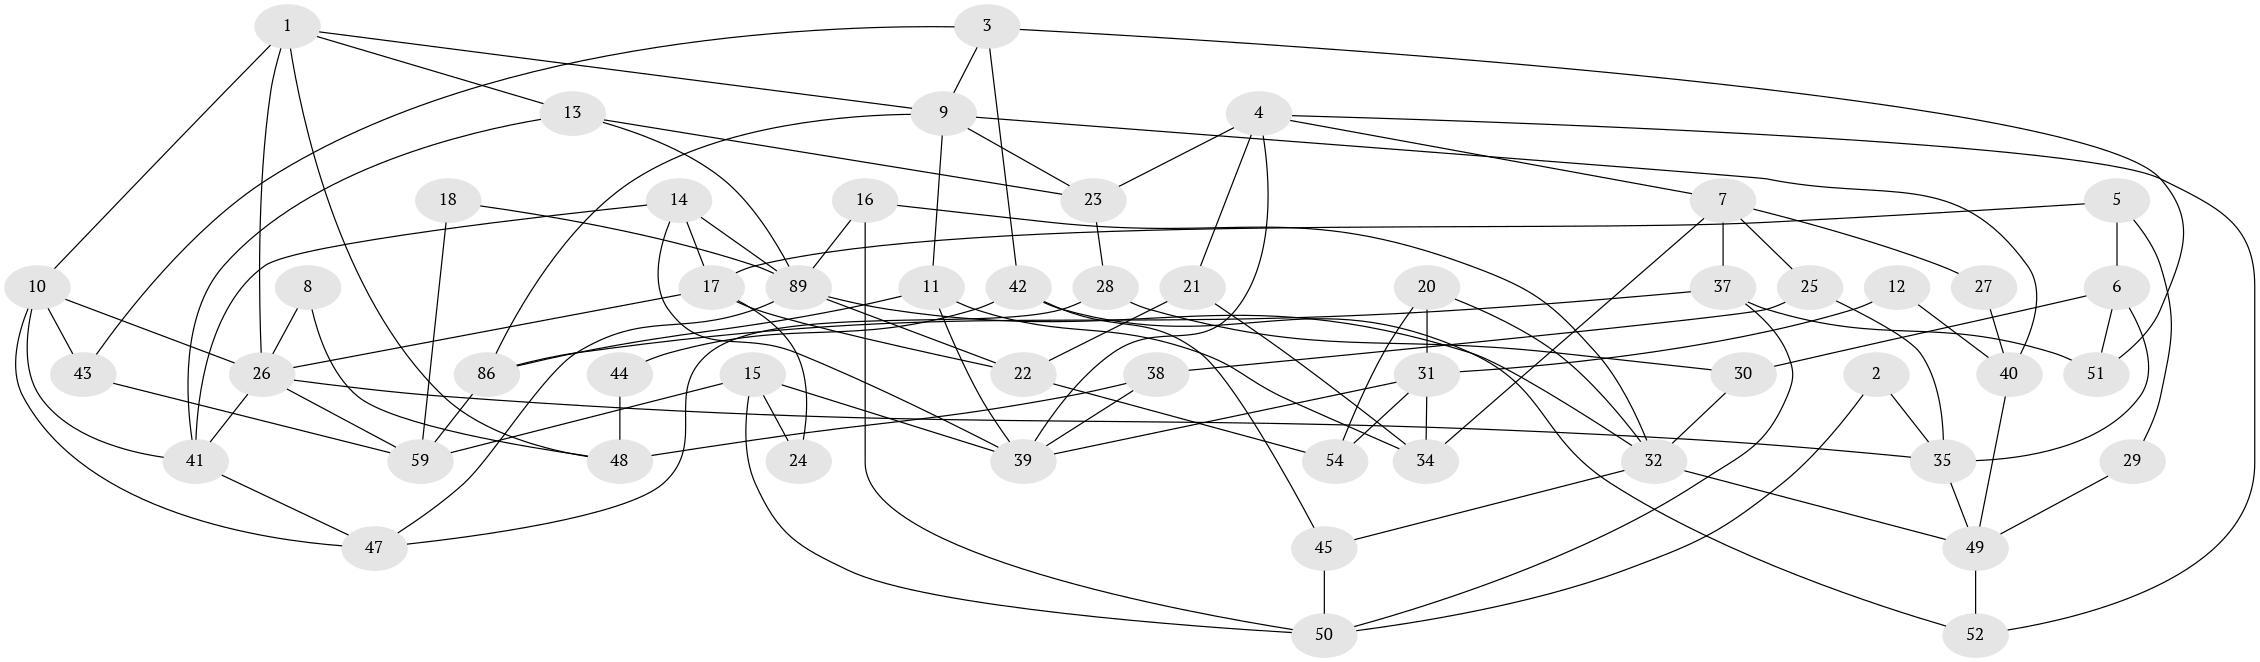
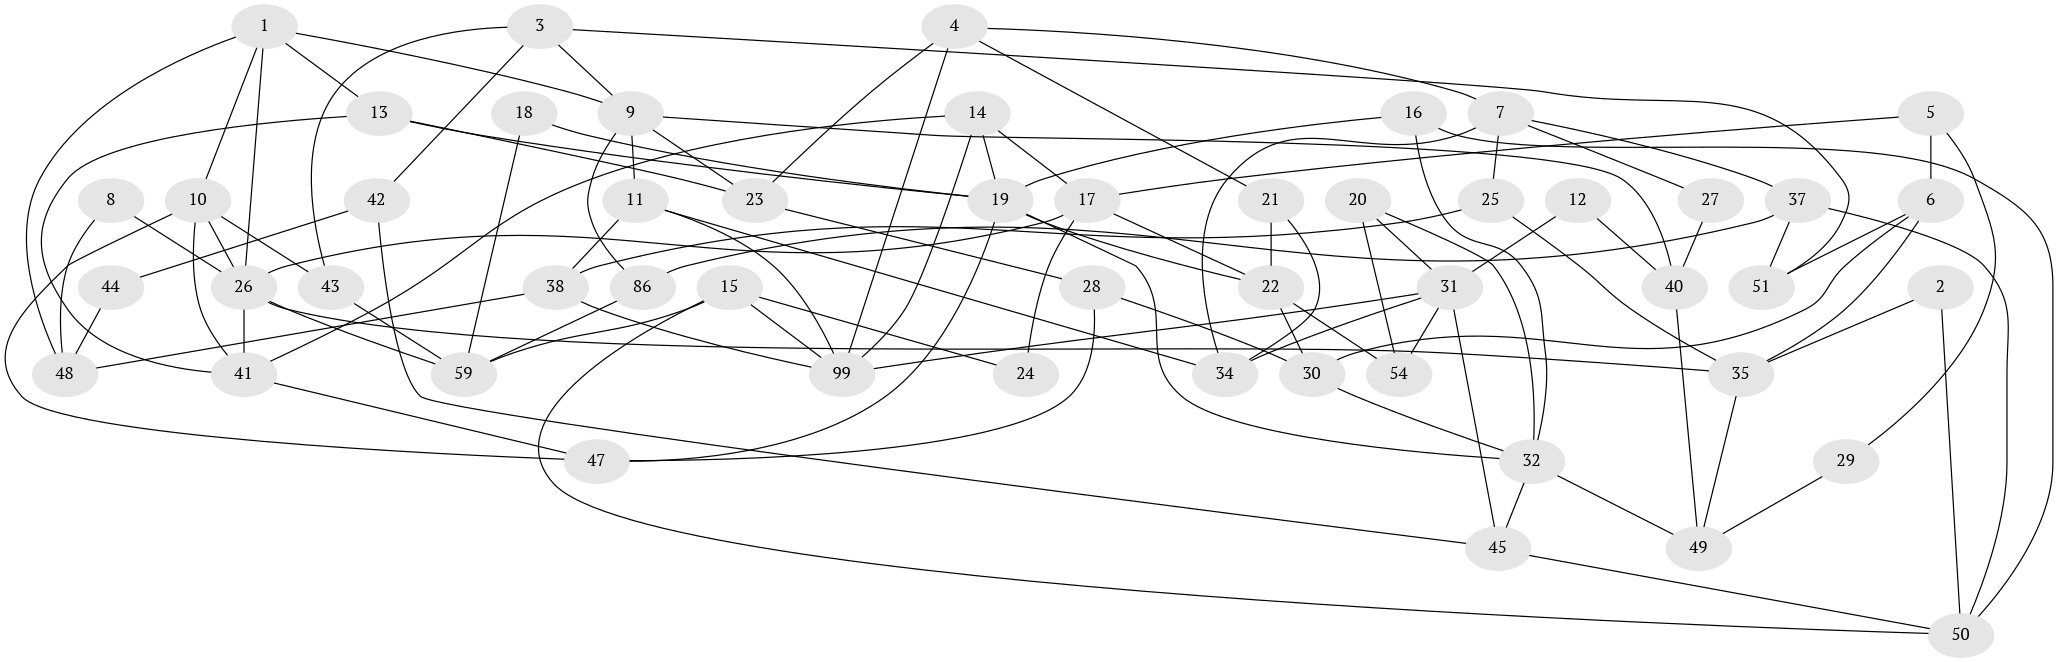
node "89": label "89" -> "19"
edge "22" -- "30": added
edge "11" -- "86": now "11" -- "38"
edge "31" -- "45": added
node "39": label "39" -> "99"
node "52": removed
